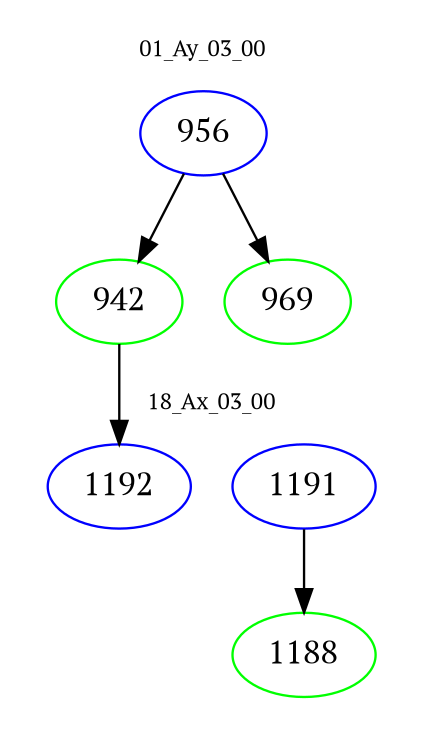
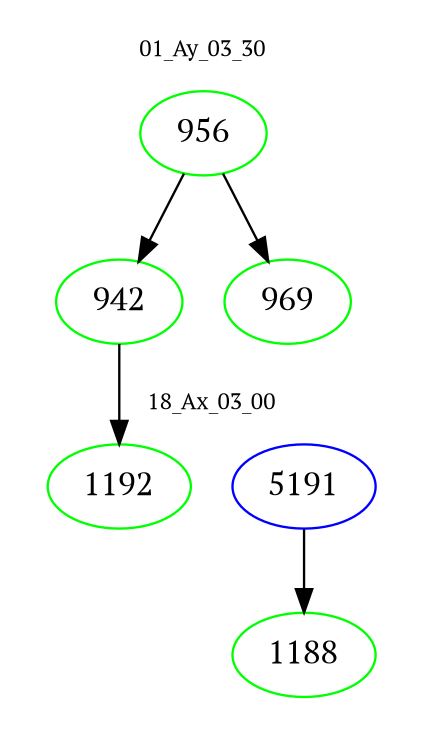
cluster "01_Ay_03_00": label "01_Ay_03_00" -> "01_Ay_03_30"
node "956": color blue -> green
node "1192": color blue -> green
node "1191": label "1191" -> "5191"
